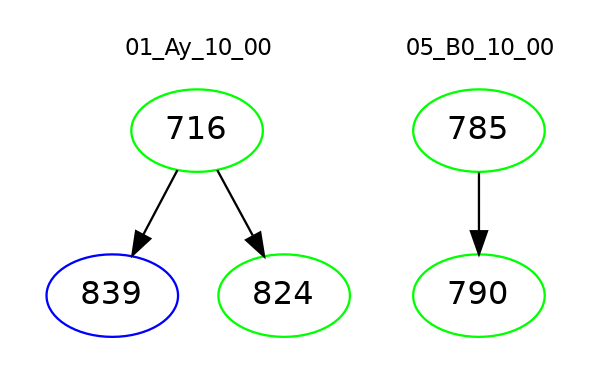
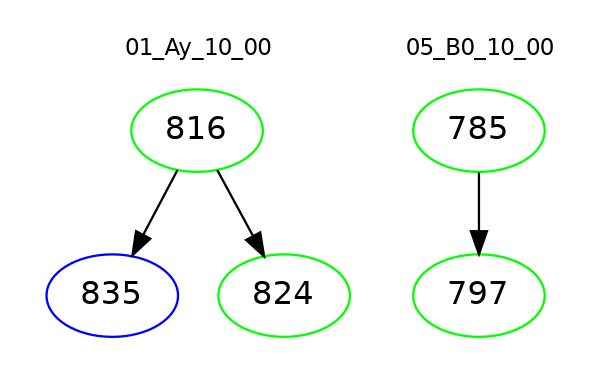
node "716": label "716" -> "816"
node "839": label "839" -> "835"
node "790": label "790" -> "797"
